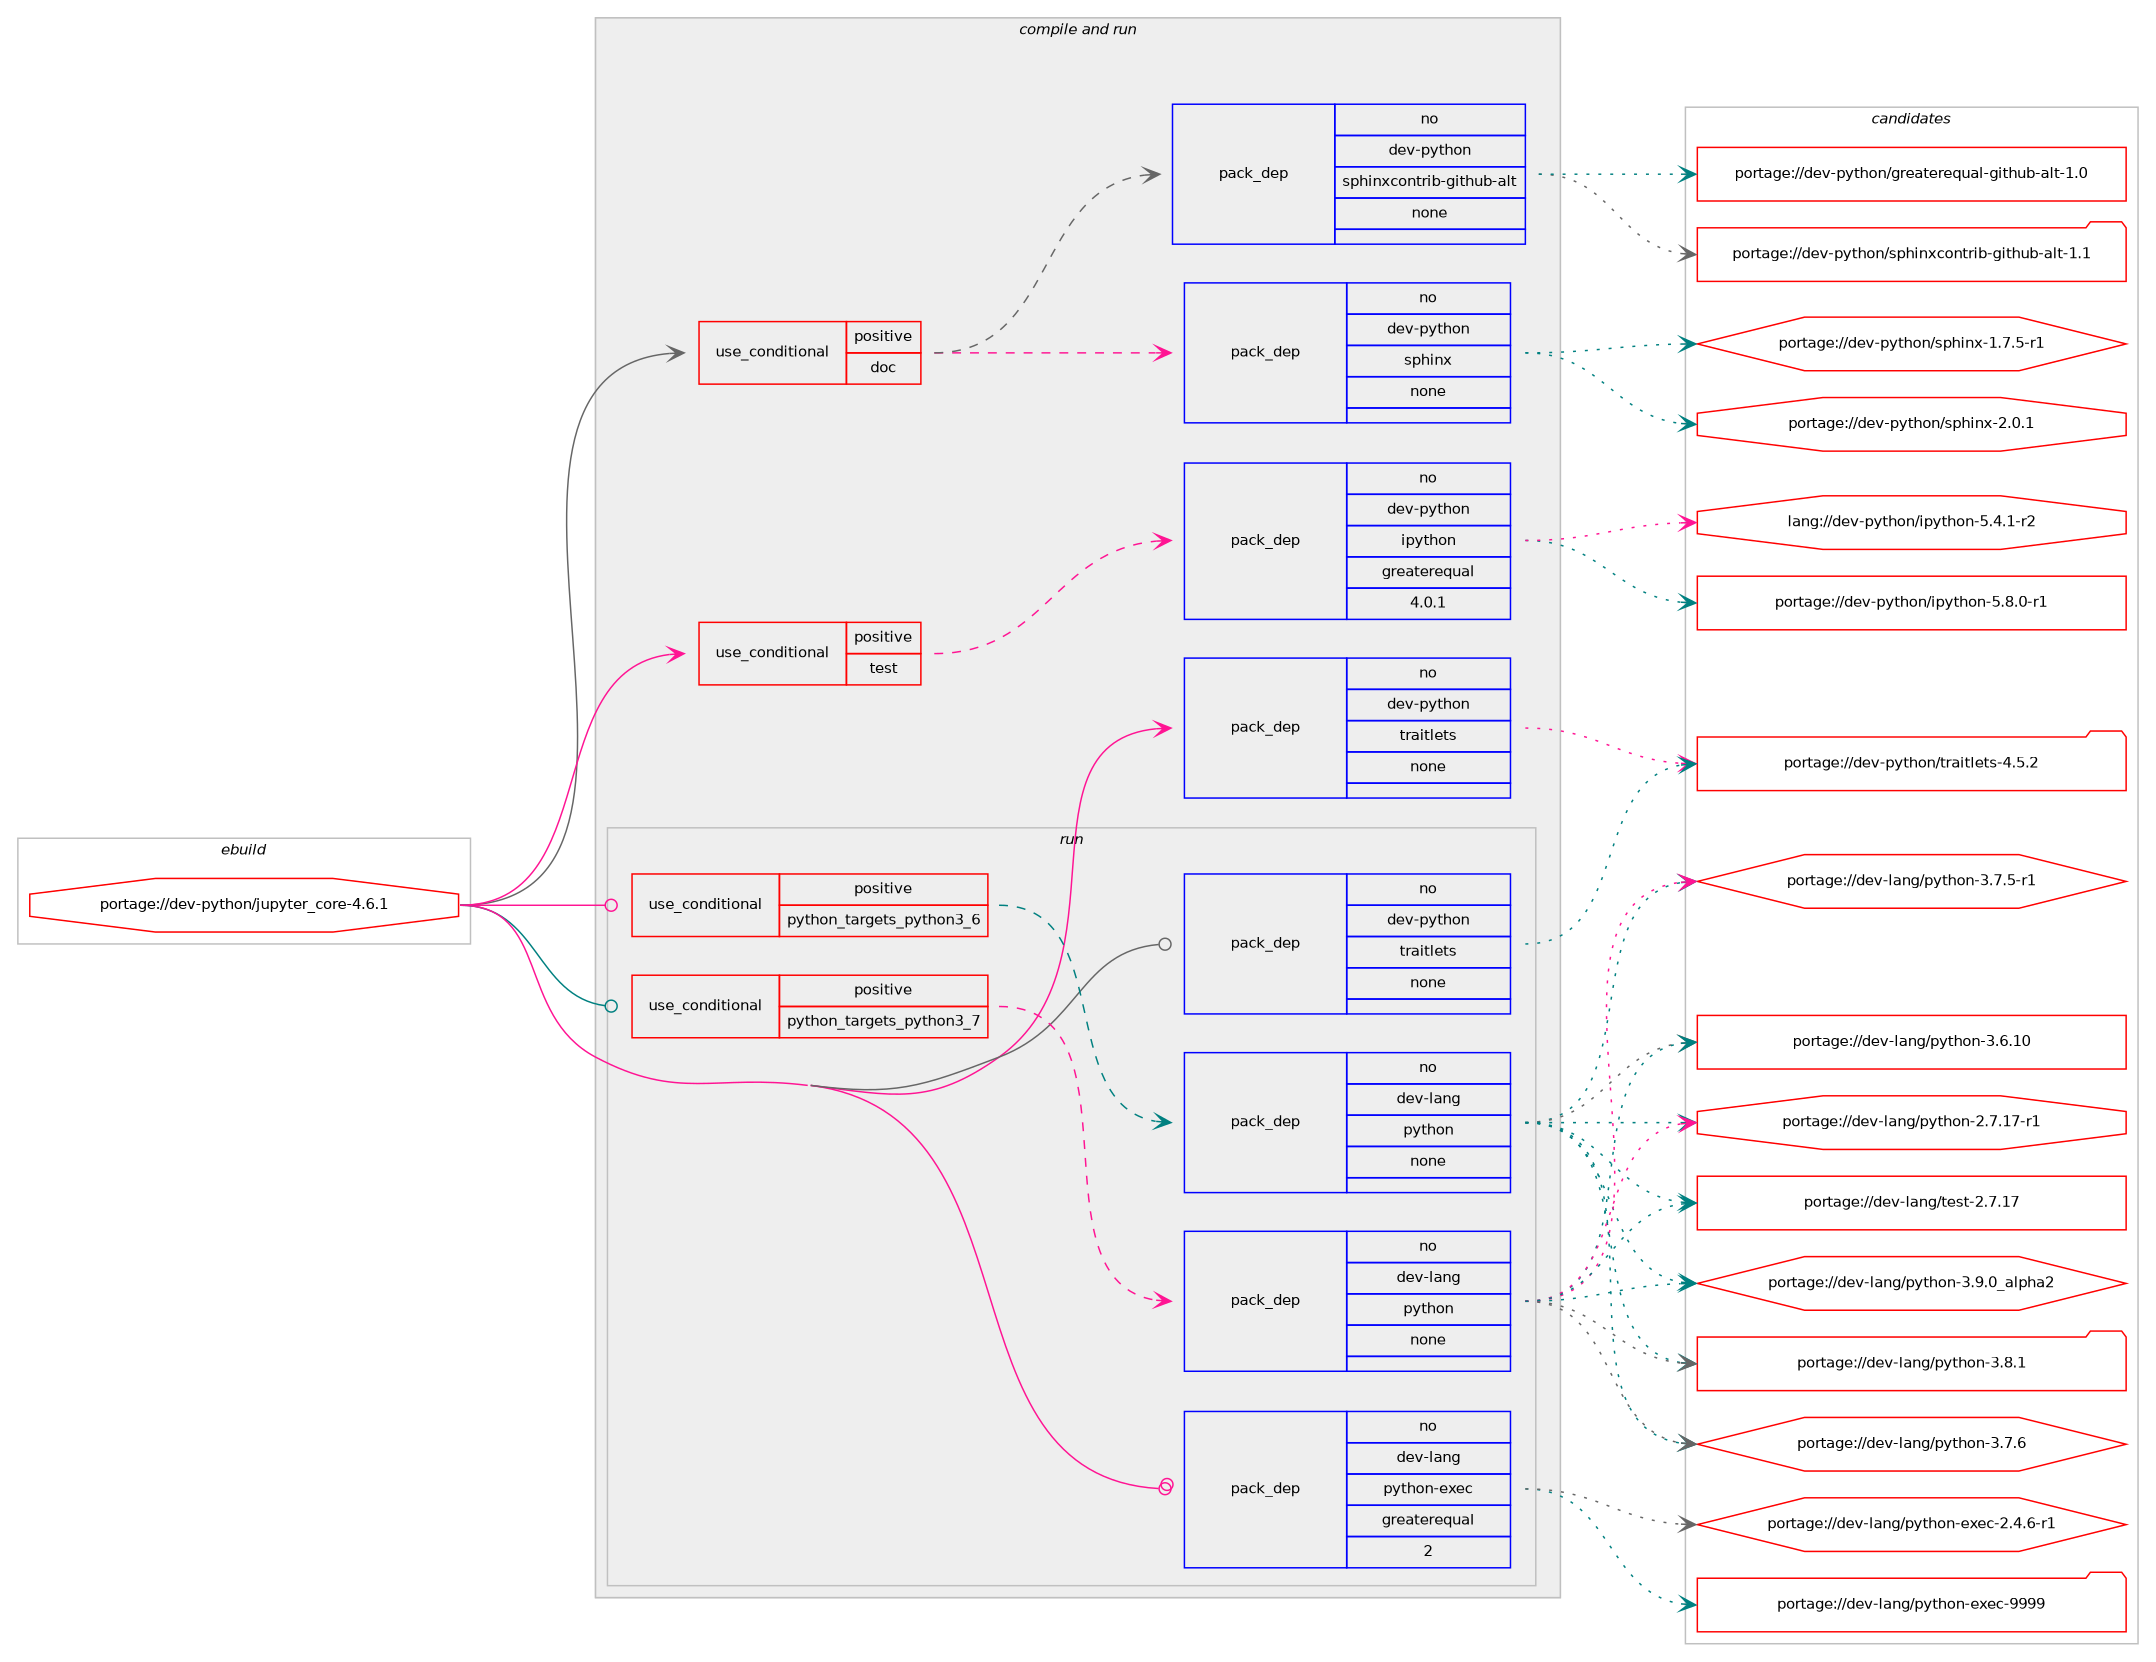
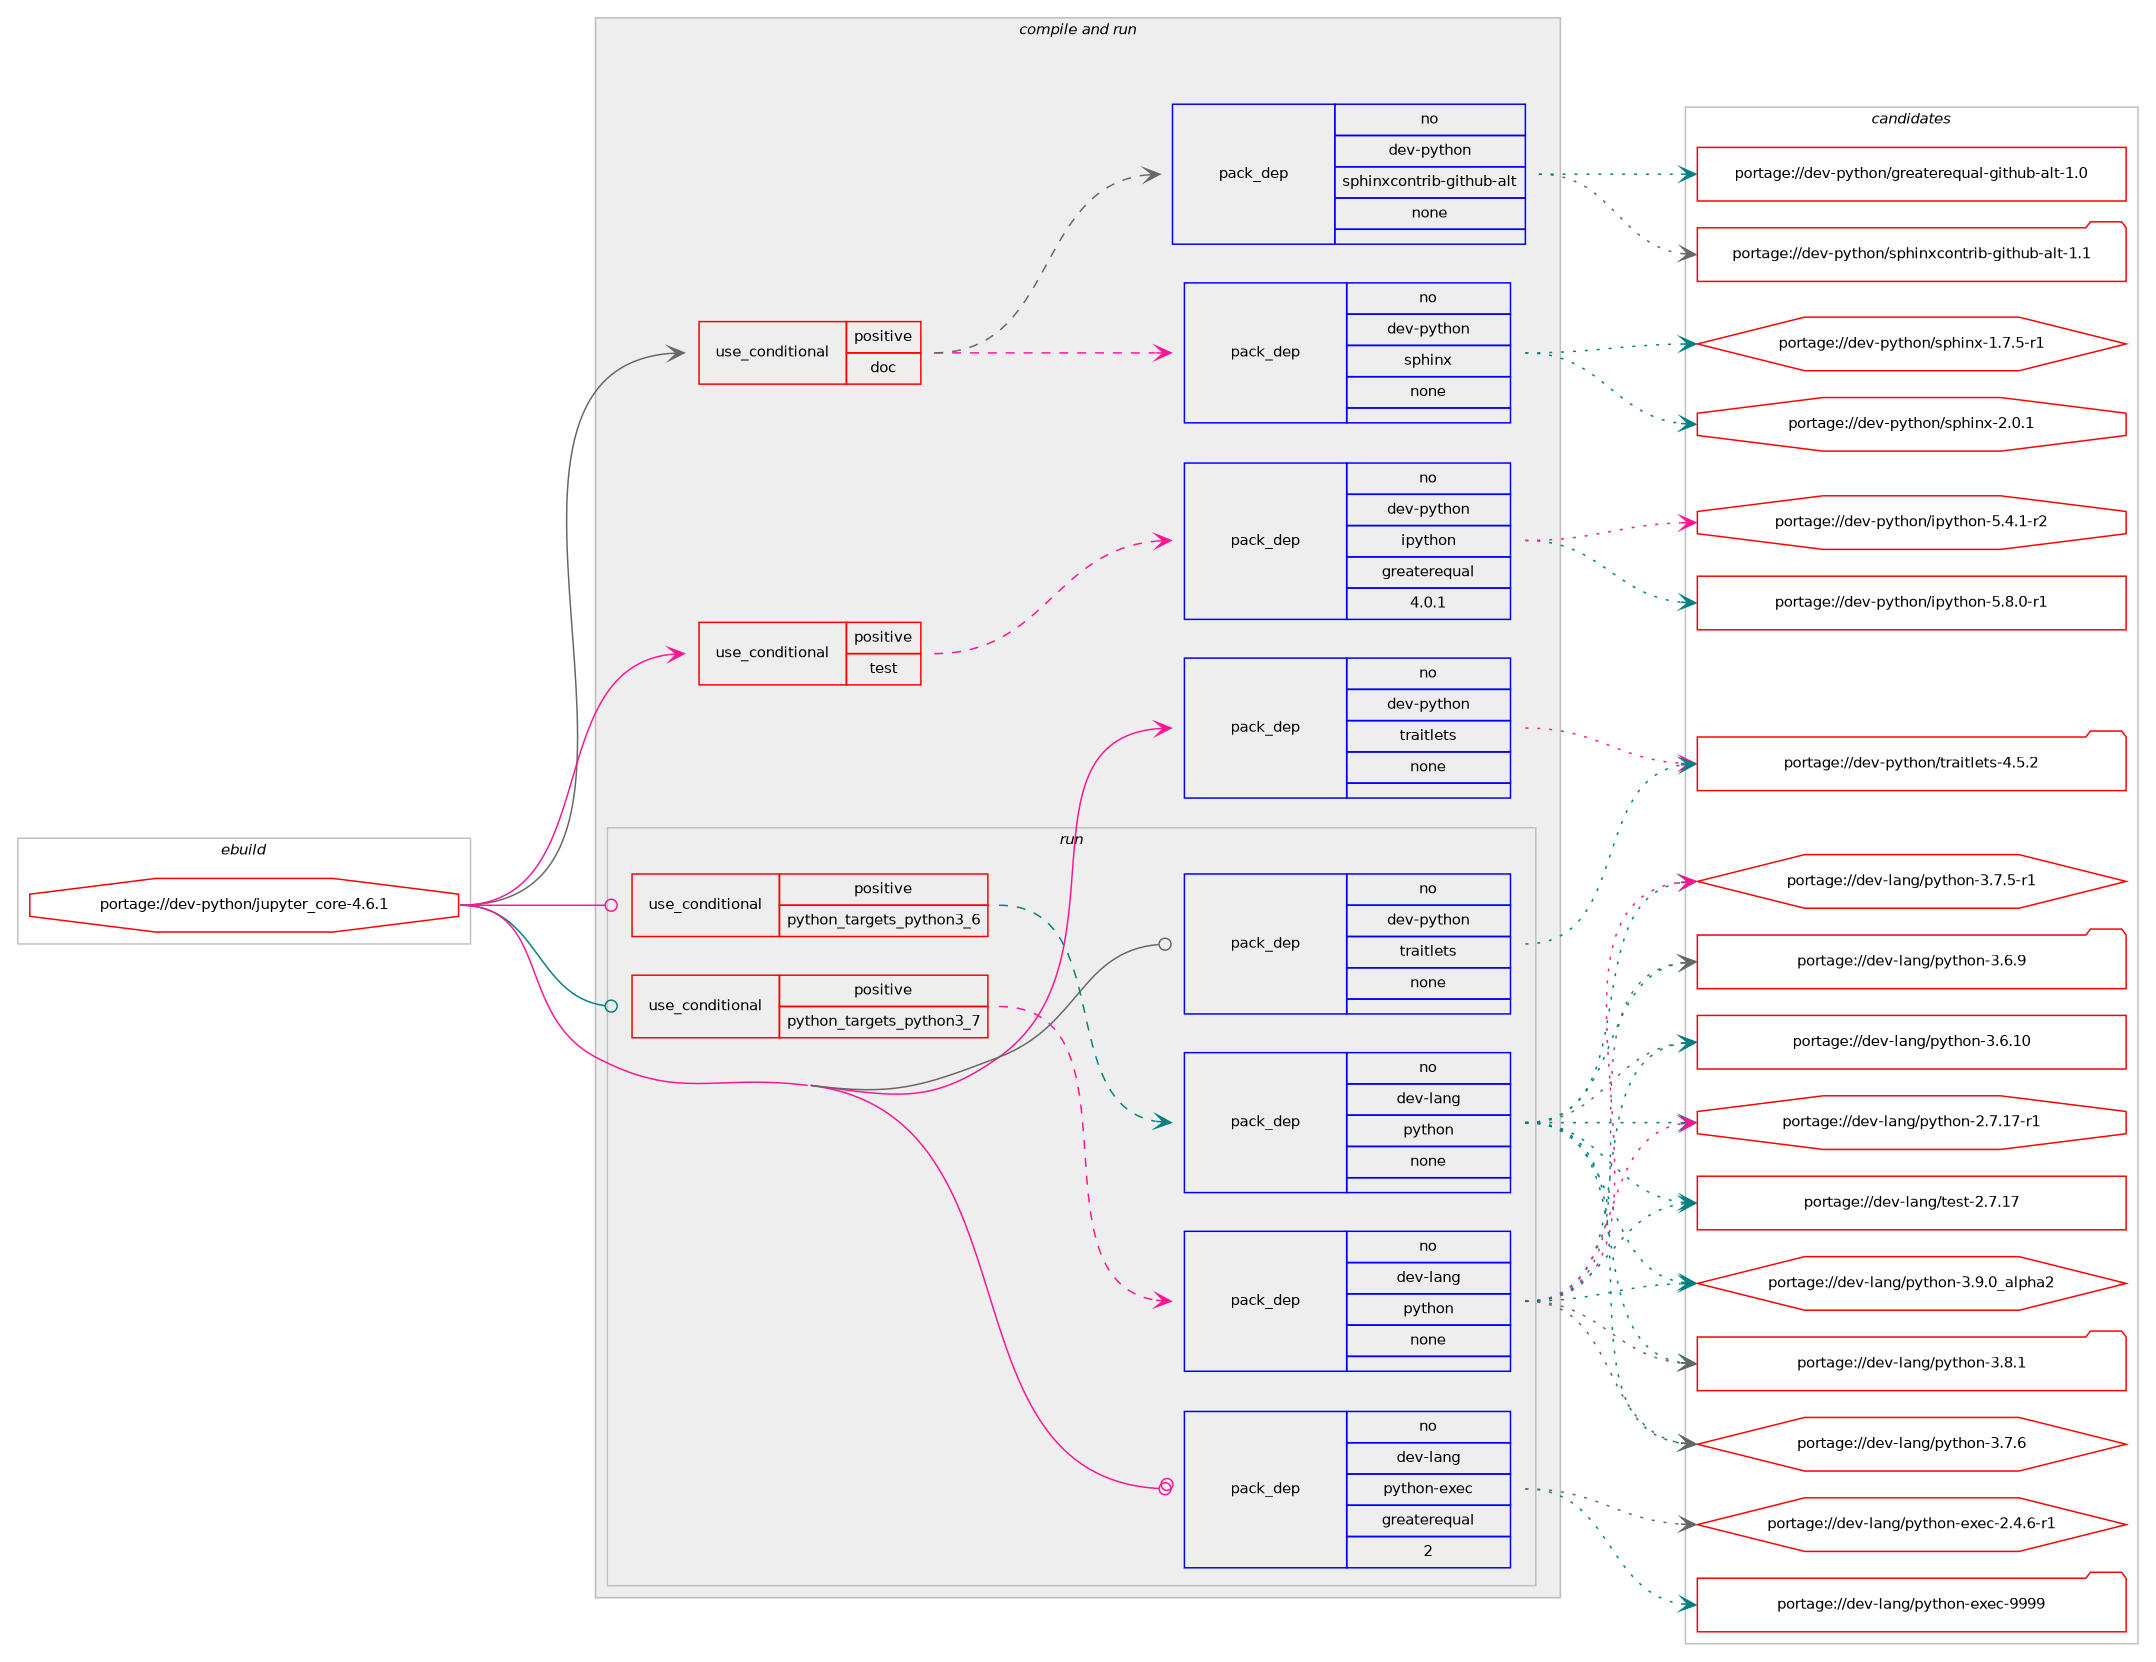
node "lang://dev-python/ipython-5.4.1-r2": label "lang://dev-python/ipython-5.4.1-r2" -> "portage://dev-python/ipython-5.4.1-r2"
node "portage://dev-lang/python-3.6.9": added
